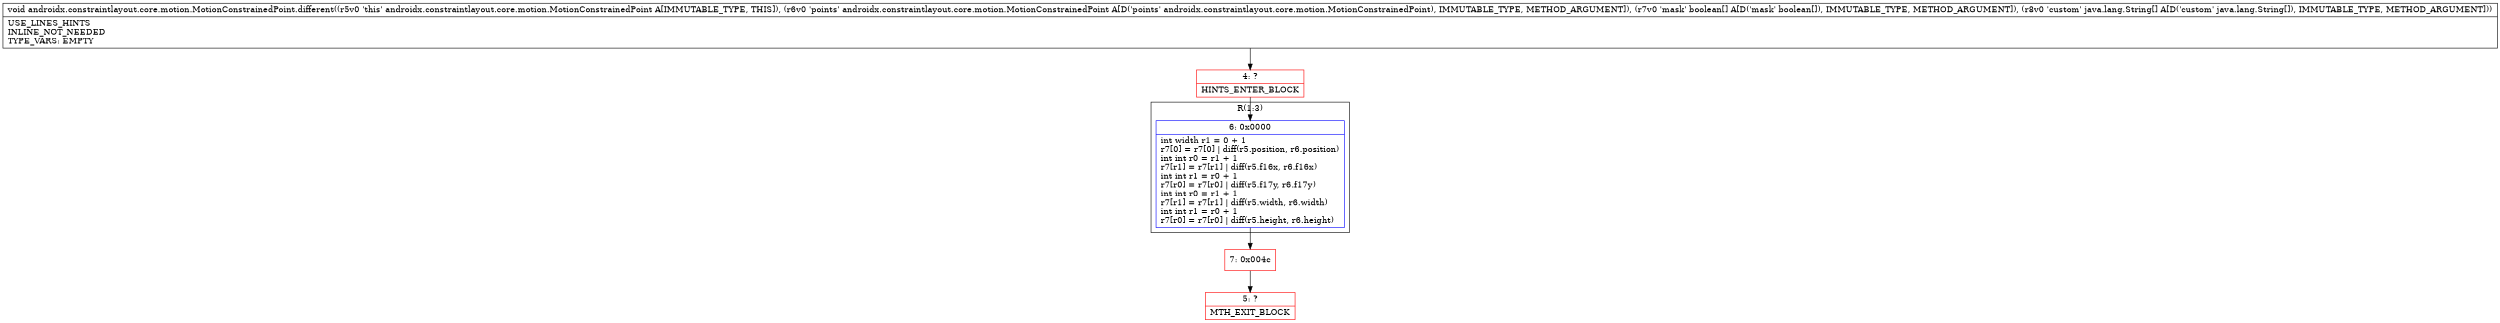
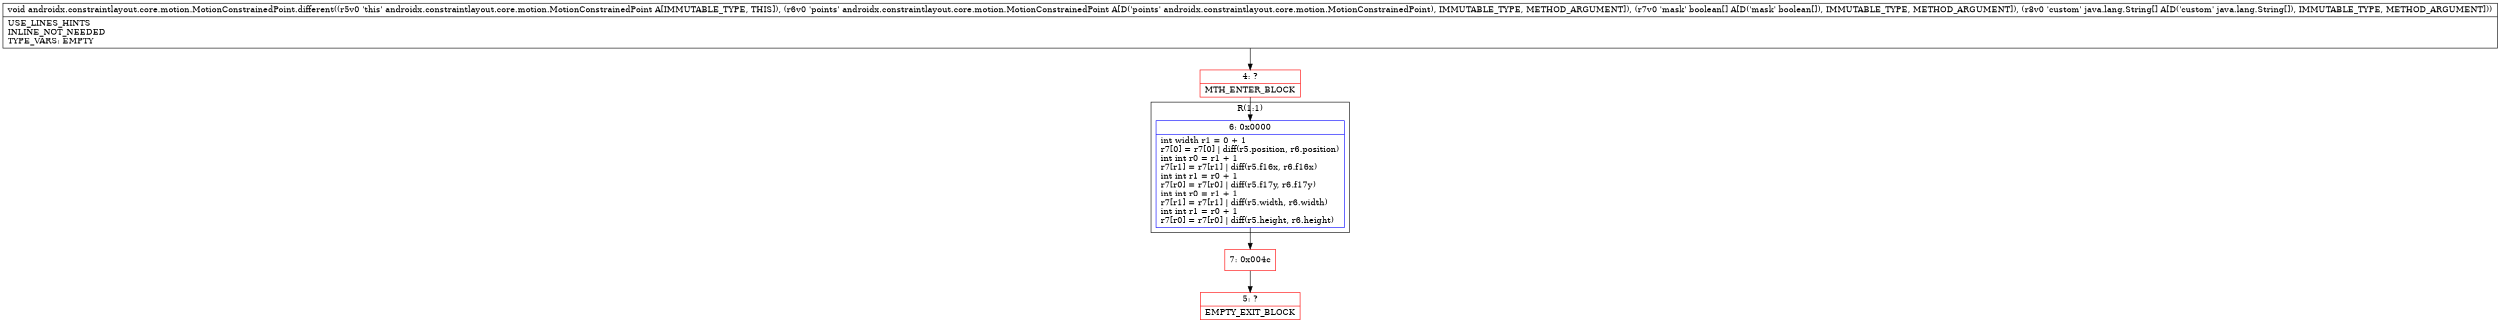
node "4: ?": text "HINTS_ENTER_BLOCK" -> "MTH_ENTER_BLOCK"
cluster "R(1:3)": label "R(1:3)" -> "R(1:1)"
node "5: ?": text "MTH_EXIT_BLOCK" -> "EMPTY_EXIT_BLOCK"
